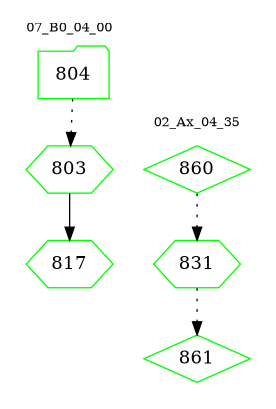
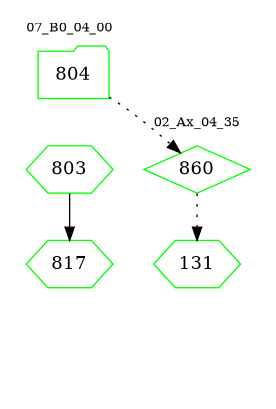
edge "804" -> "803": now "804" -> "860"
node "831": label "831" -> "131"
node "861": removed
